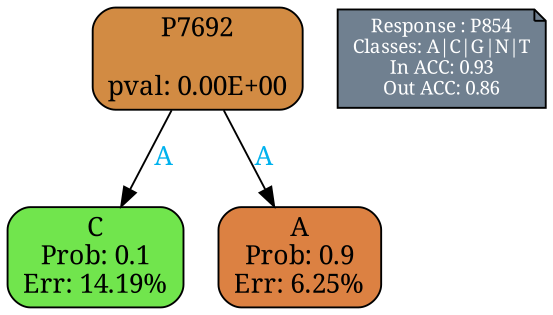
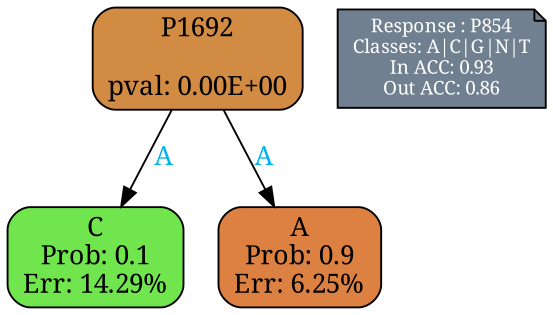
node "P7692 pval: 0.00E+00": label "P7692 pval: 0.00E+00" -> "P1692 pval: 0.00E+00"
node "C Prob: 0.1 Err: 14.19%": label "C Prob: 0.1 Err: 14.19%" -> "C Prob: 0.1 Err: 14.29%"
